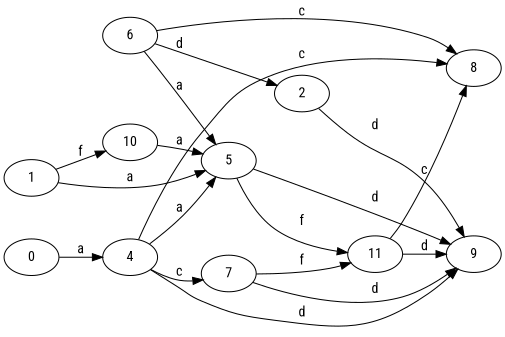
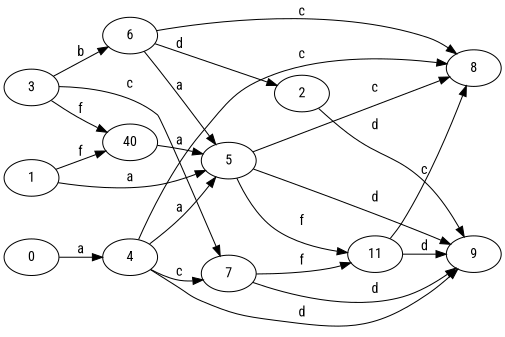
node "3": added
edge "5" -> "8": added, label "c"
node "10": label "10" -> "40"
